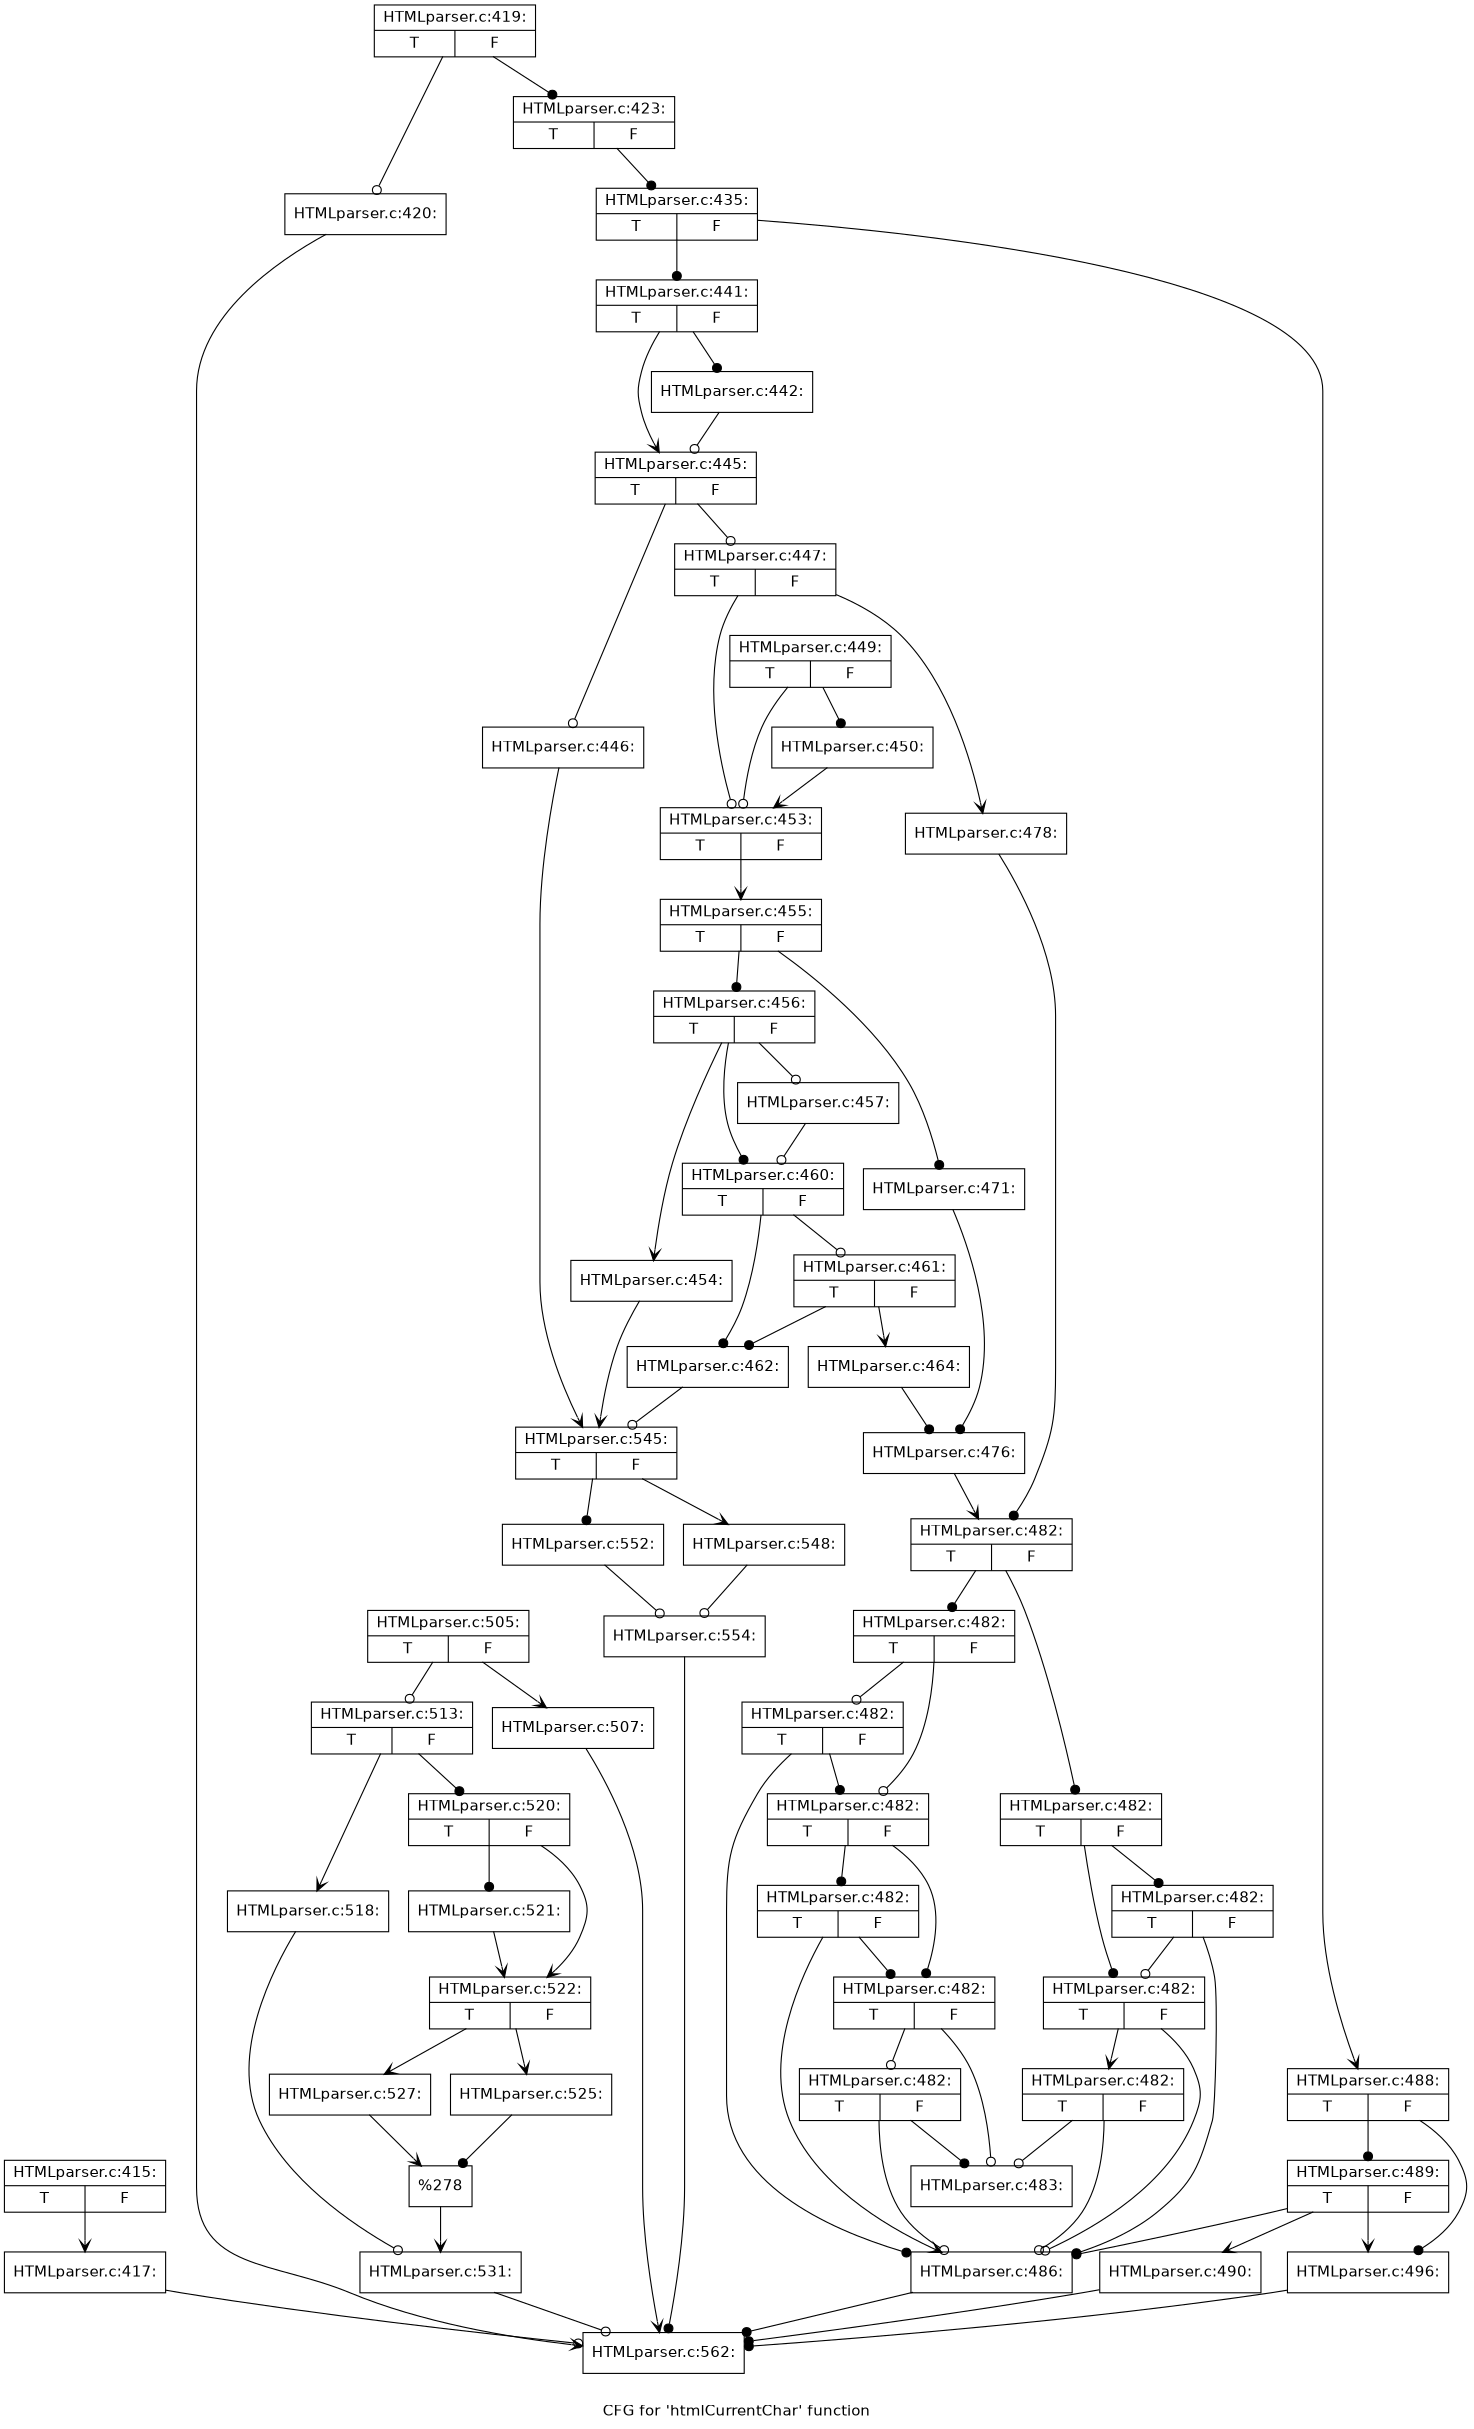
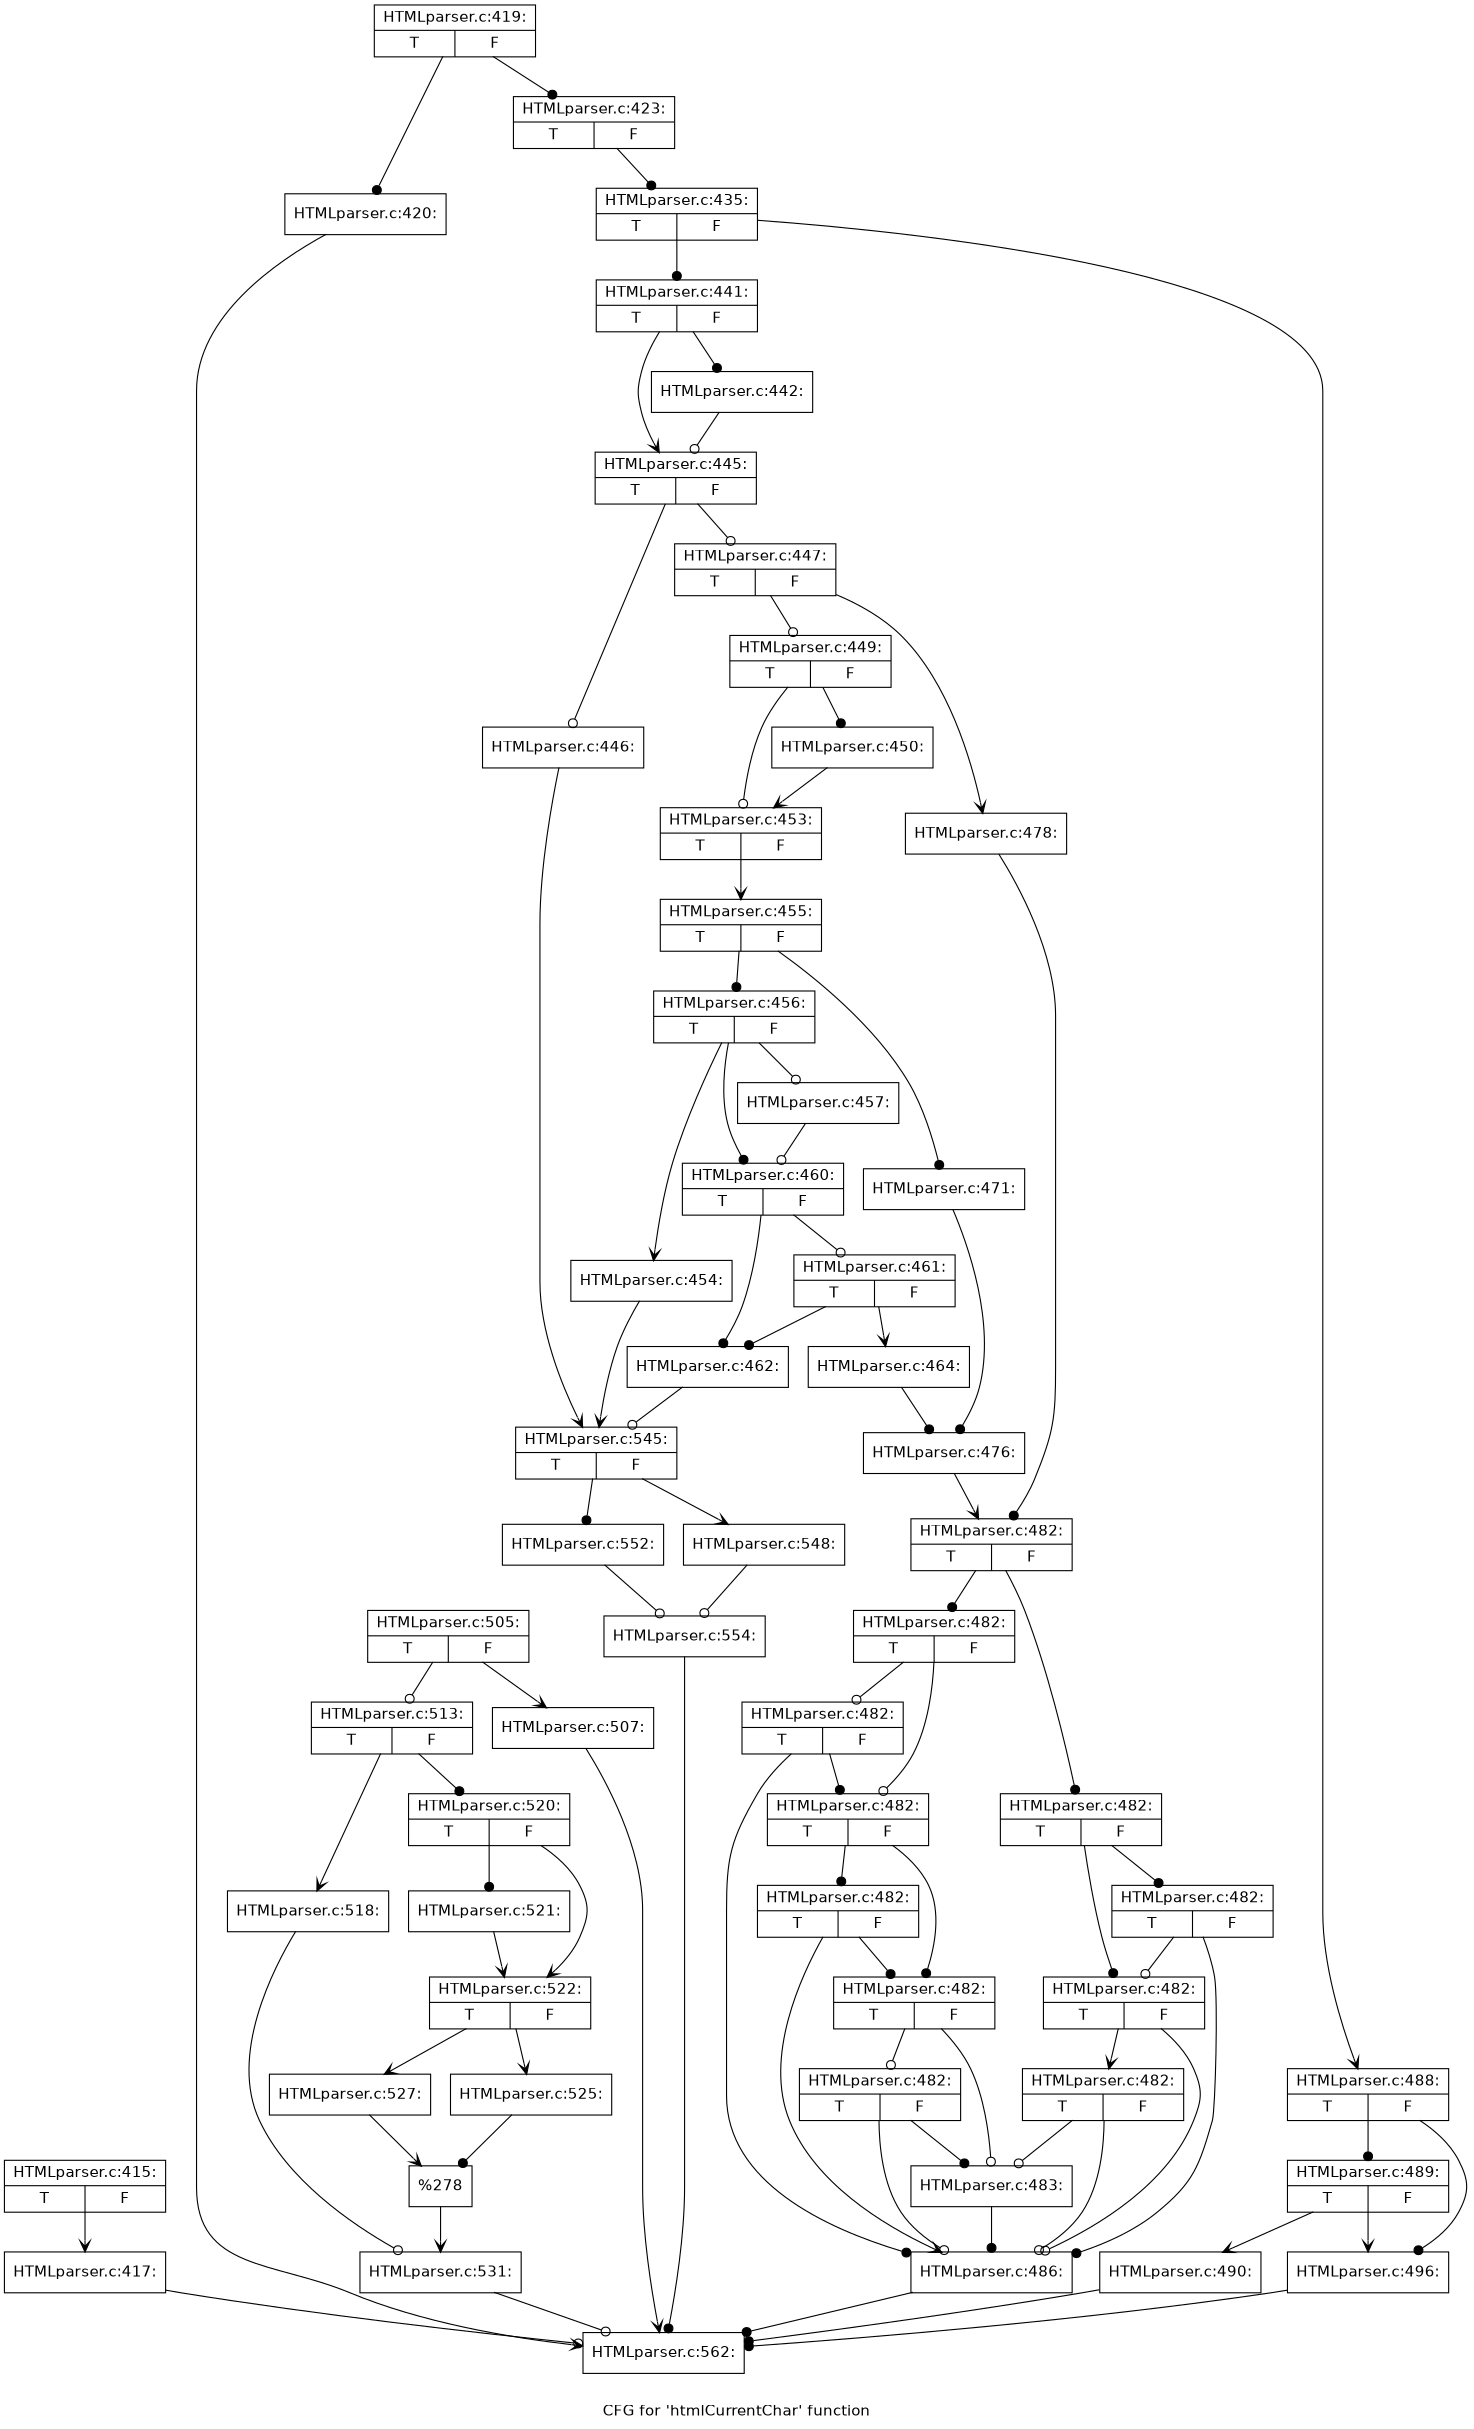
edge "HTMLparser.c:419:" -> "HTMLparser.c:420:": arrowhead odot -> dot
edge "HTMLparser.c:447:" -> "HTMLparser.c:453:": now "HTMLparser.c:447:" -> "HTMLparser.c:449:"
edge "HTMLparser.c:489:" -> "HTMLparser.c:486:": now "HTMLparser.c:483:" -> "HTMLparser.c:486:"
